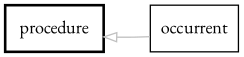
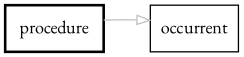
edge "occurrent" -> "procedure": reversed
